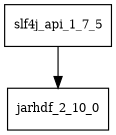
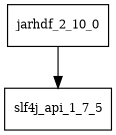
edge "slf4j_api_1_7_5" -> "jarhdf_2_10_0": reversed
